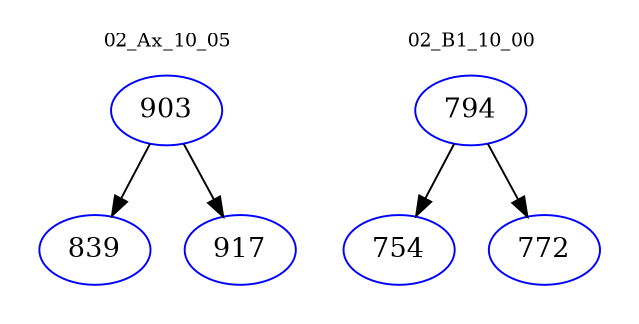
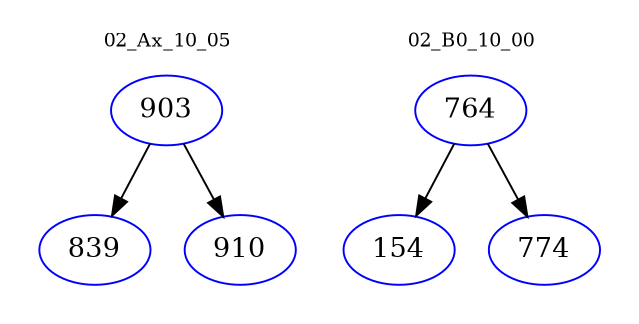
cluster "02_B1_10_00": label "02_B1_10_00" -> "02_B0_10_00"
node "794": label "794" -> "764"
node "917": label "917" -> "910"
node "754": label "754" -> "154"
node "772": label "772" -> "774"
